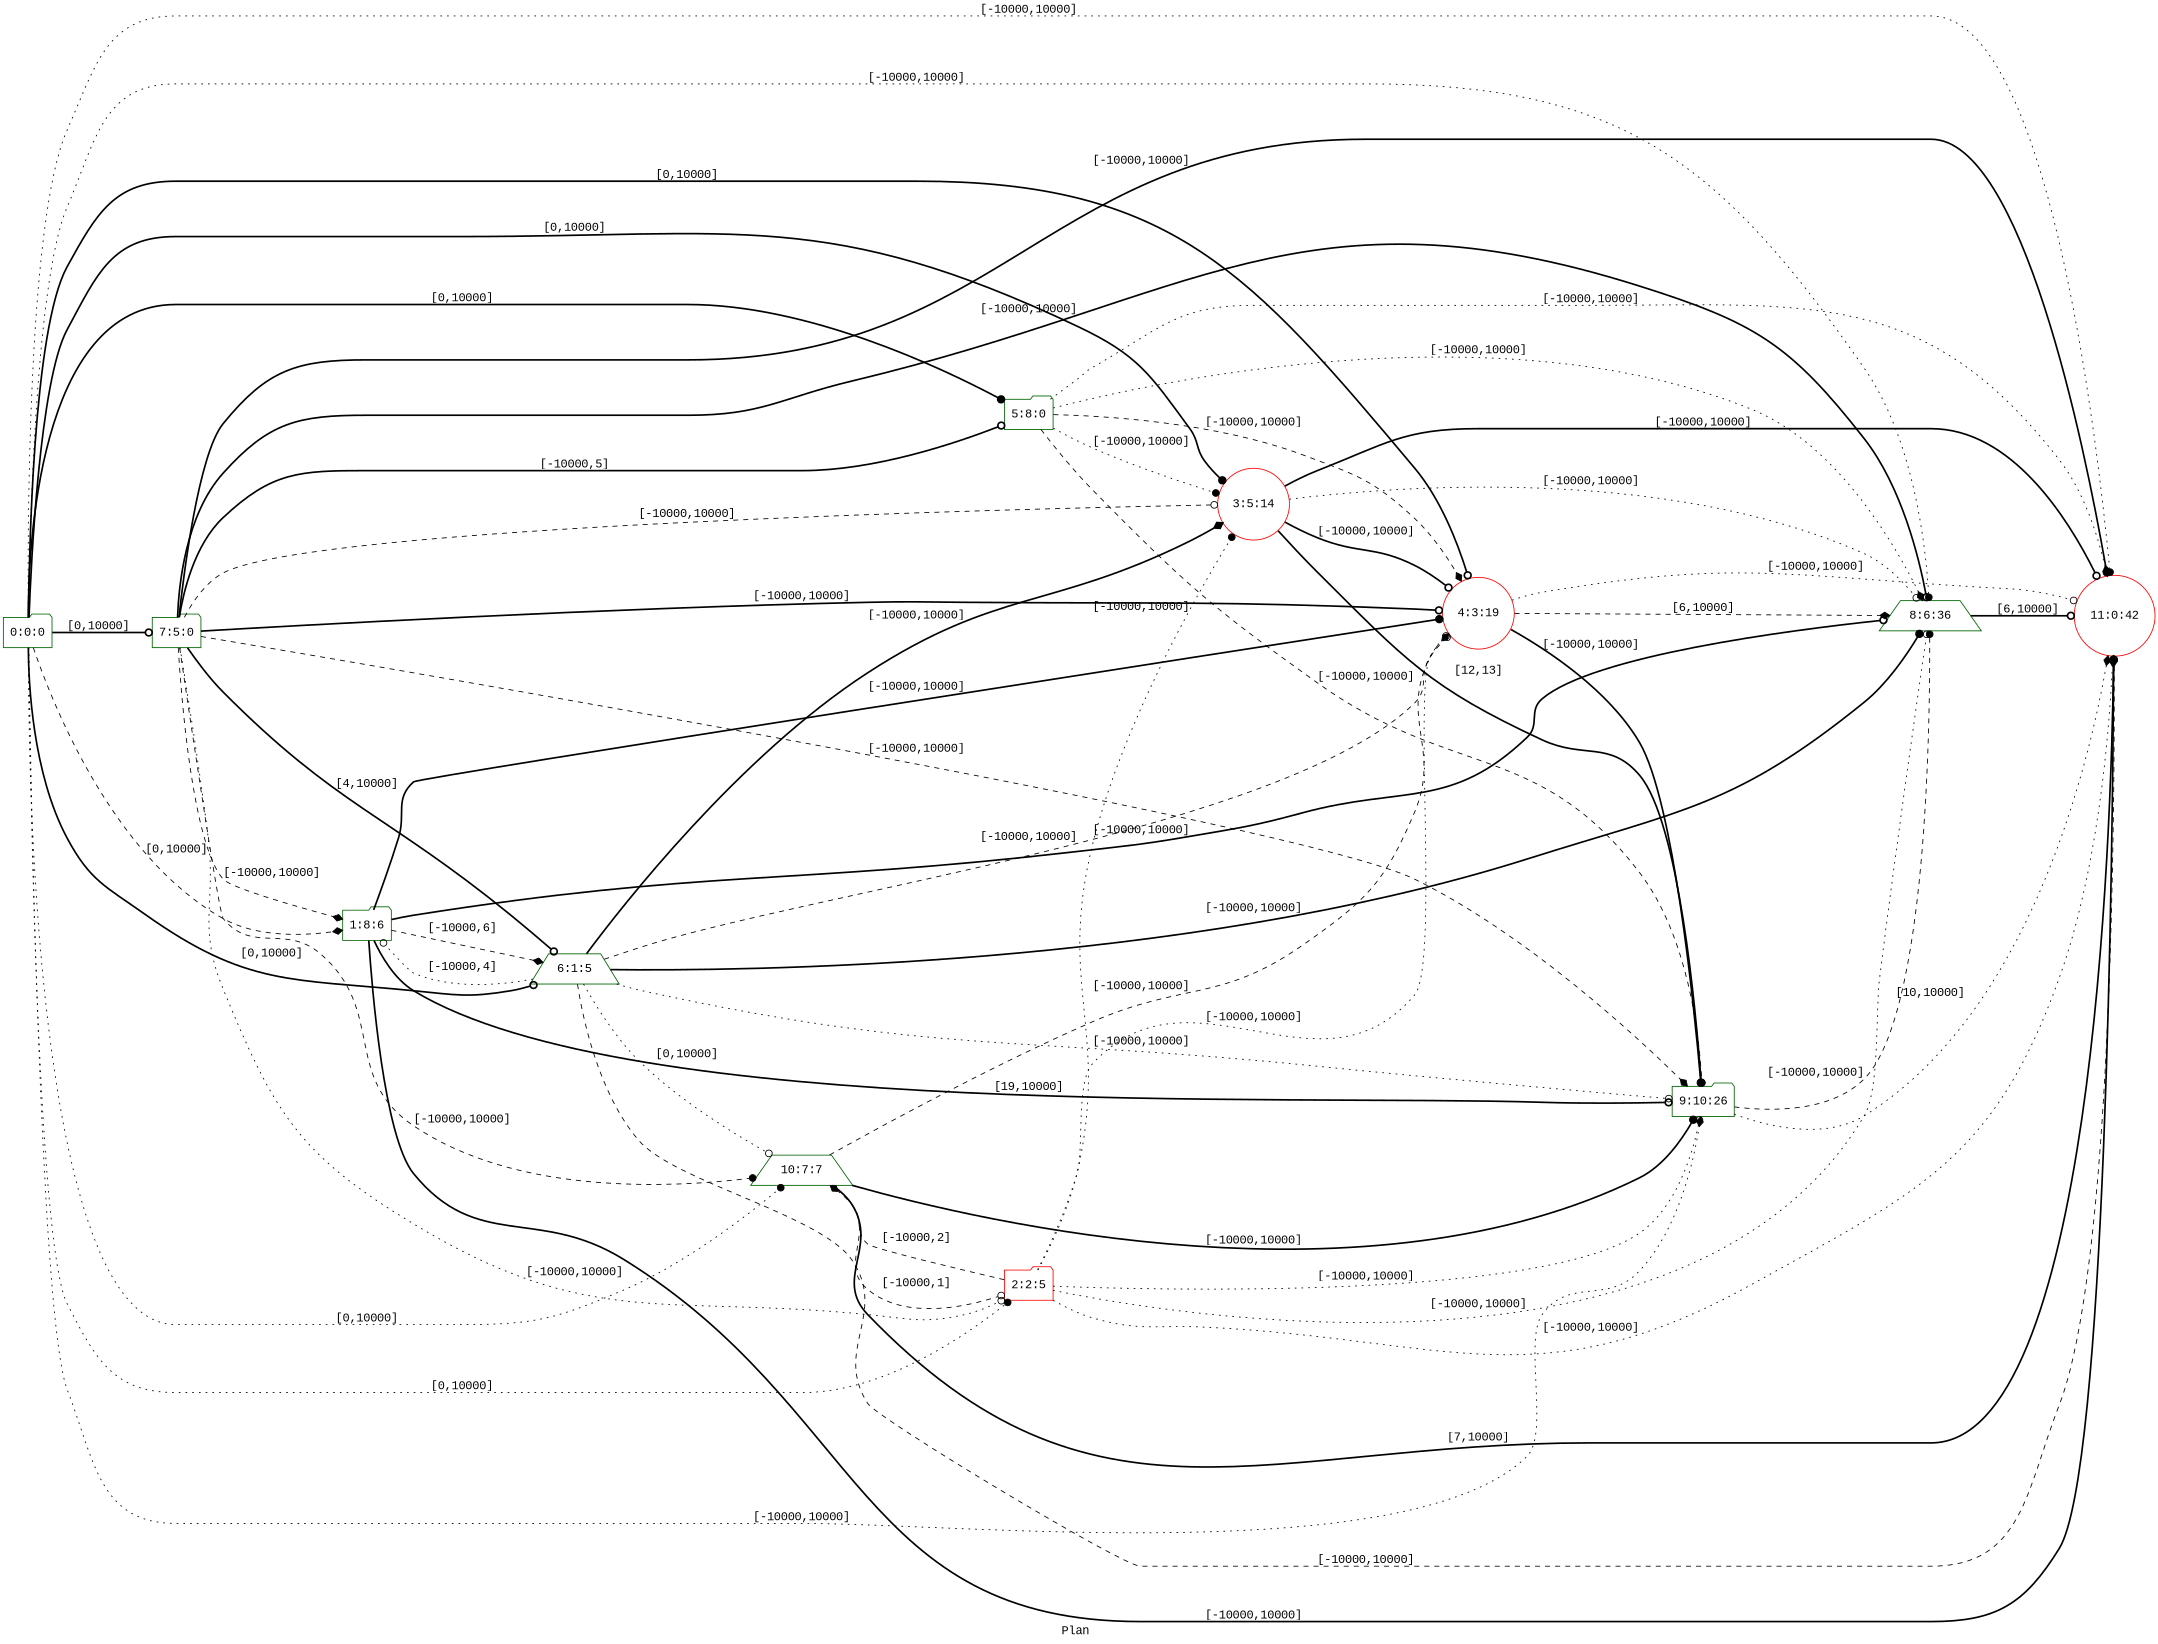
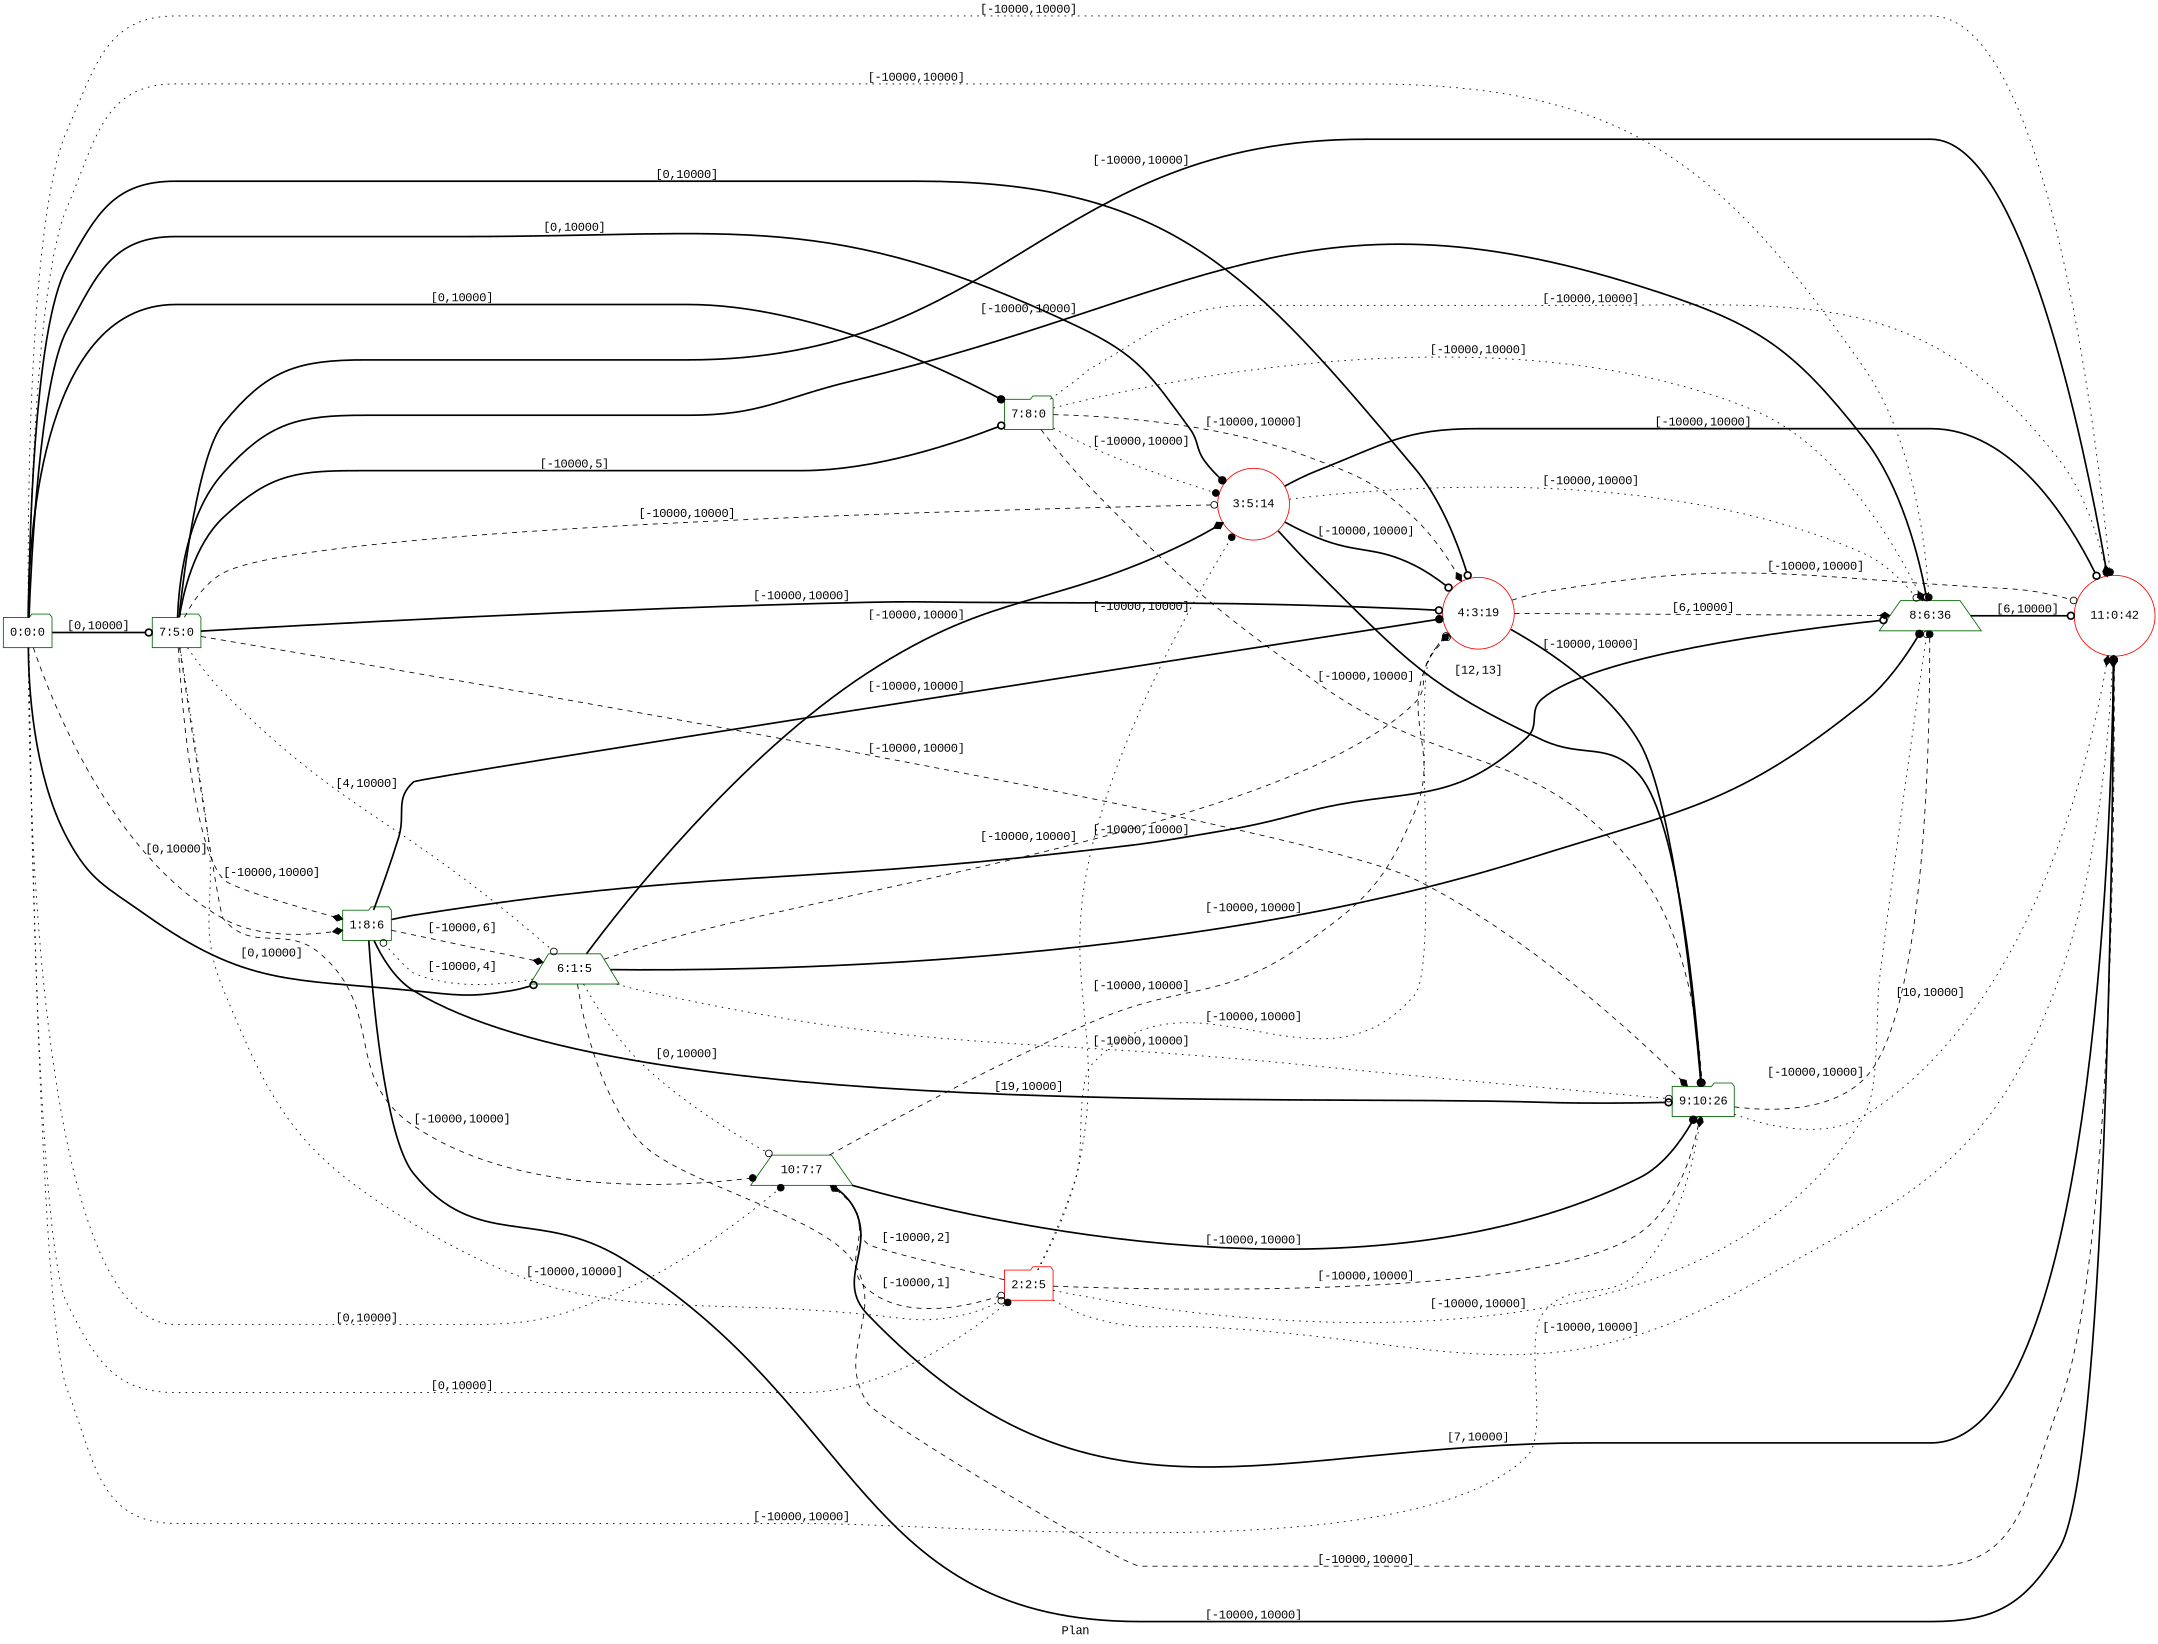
node "5:8:0": label "5:8:0" -> "7:8:0"
edge "4:3:19" -> "11:0:42": style dotted -> dashed
edge "7:5:0" -> "6:1:5": style bold -> dotted
edge "2:2:5" -> "9:10:26": style dotted -> dashed
